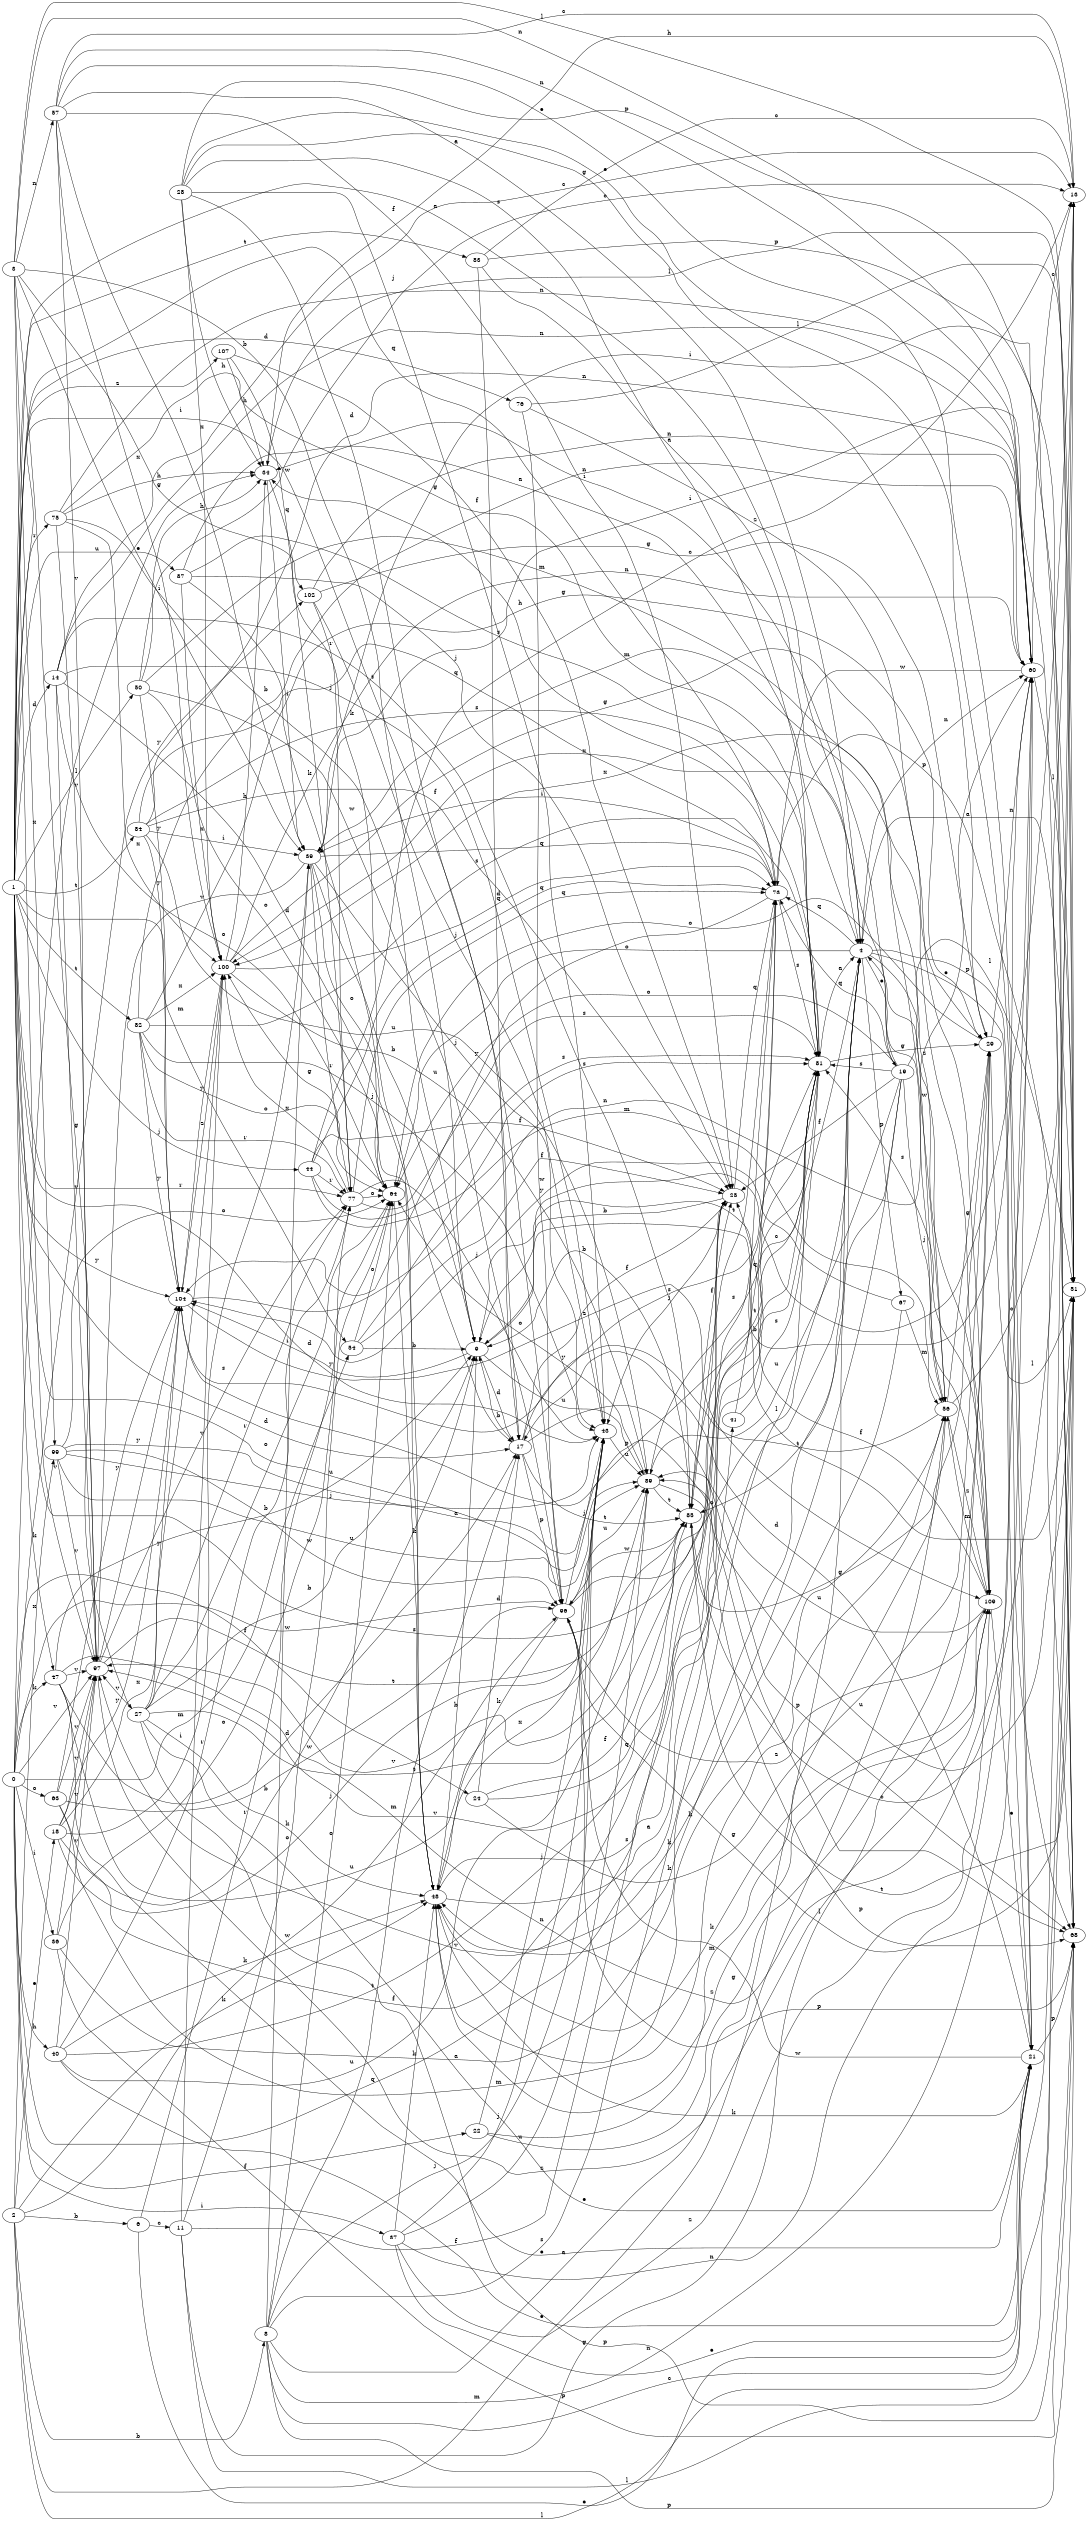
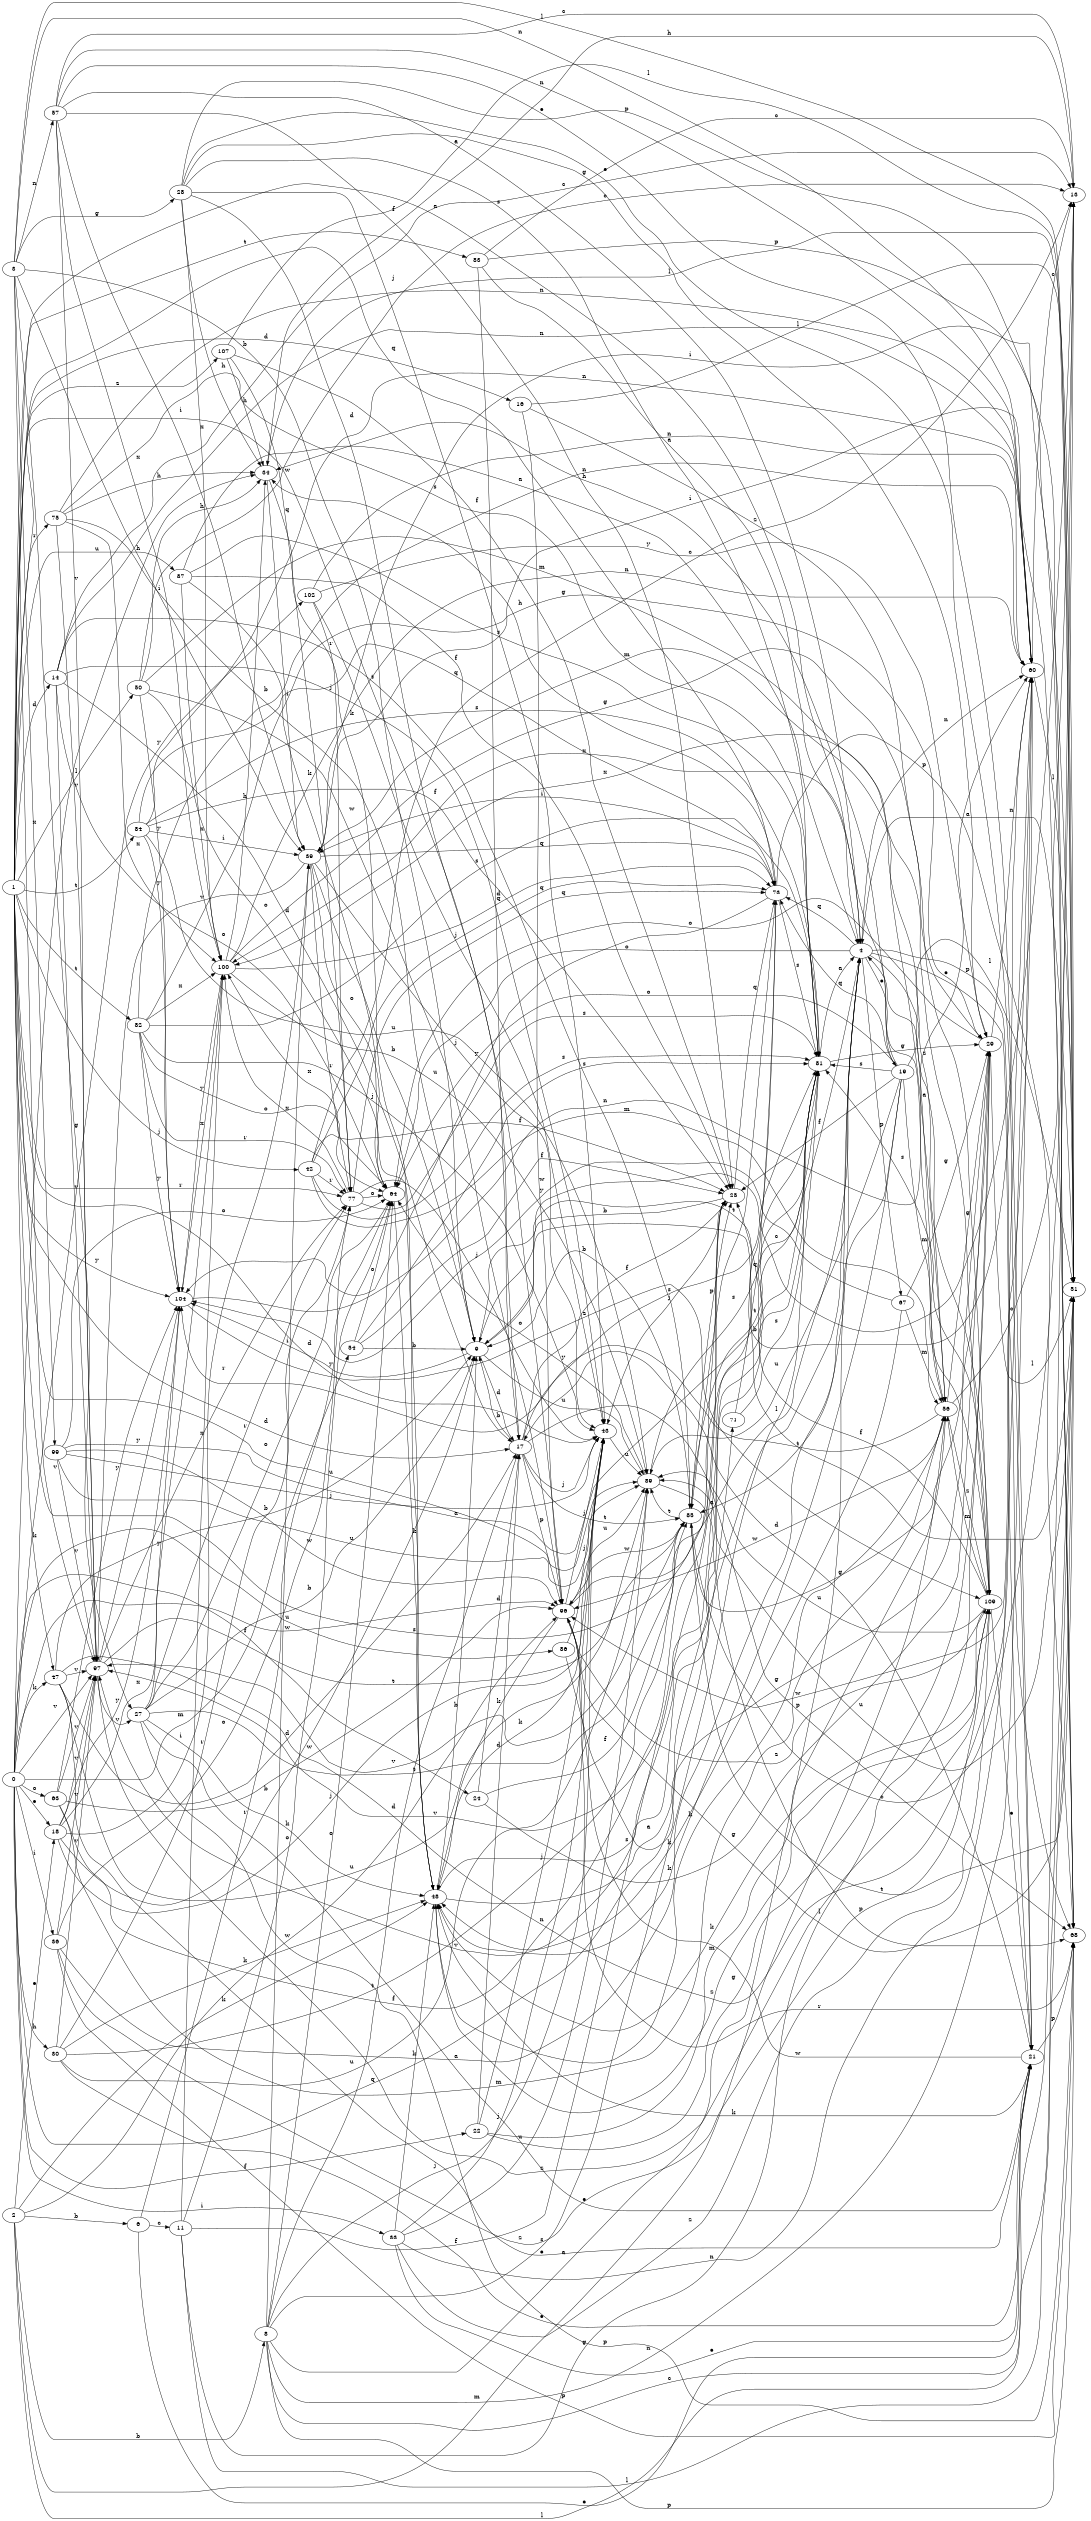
edge "107" -> "51": added, label "l"
node "76": label "76" -> "16"
edge "3" -> "102": now "3" -> "28"
edge "19" -> "34": label "i" -> "h"
edge "75" -> "81": label "g" -> "s"
edge "102" -> "29": label "g" -> "y"
edge "0" -> "34": label "e" -> "h"
edge "87" -> "25": label "j" -> "f"
edge "60" -> "73": now "60" -> "96"
edge "64" -> "100": label "g" -> "x"
edge "1" -> "54": removed, label "m"
edge "109" -> "4": label "w" -> "a"
edge "104" -> "100": label "z" -> "x"
node "44": label "44" -> "42"
edge "67" -> "29": added, label "g"
edge "19" -> "56": label "j" -> "m"
edge "85" -> "25": label "f" -> "p"
edge "24" -> "73": removed, label "q"
edge "97" -> "77": label "s" -> "r"
node "41": label "41" -> "71"
edge "11" -> "100": label "v" -> "x"
edge "104" -> "68": removed, label "p"
edge "17" -> "43": added, label "j"
edge "89" -> "85": reversed
edge "96" -> "4": label "o" -> "a"
edge "56" -> "96": added, label "w"
node "86": added
edge "27" -> "97": reversed
edge "43" -> "48": label "x" -> "k"
edge "0" -> "18": added, label "e"
edge "8" -> "17": label "m" -> "d"
edge "22" -> "17": added, label "d"
edge "2" -> "99": removed, label "x"
edge "96" -> "68": label "p" -> "r"
node "40": label "40" -> "30"
edge "36" -> "109": added, label "z"
node "37": label "37" -> "33"
